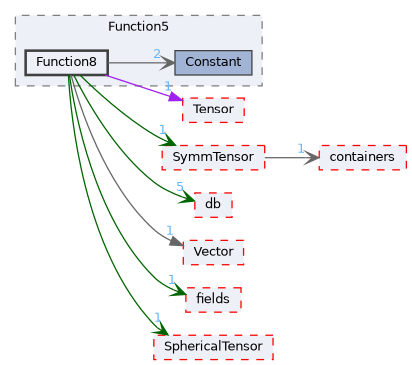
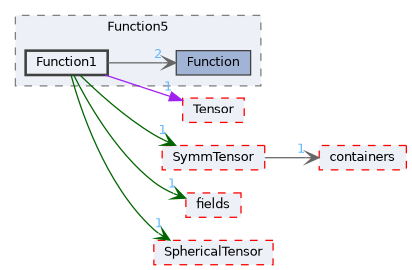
node "Function8": label "Function8" -> "Function1"
node "Constant": label "Constant" -> "Function"
node "db": removed
node "Vector": removed
